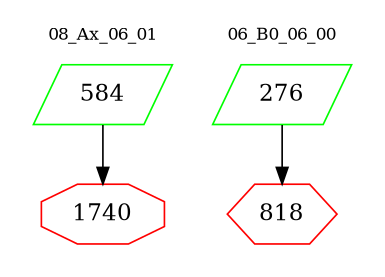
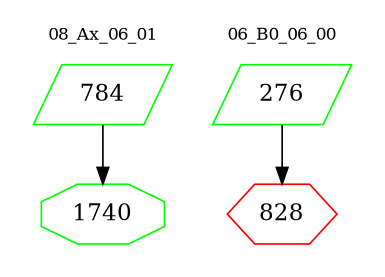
node "584": label "584" -> "784"
node "1740": color red -> green
node "818": label "818" -> "828"
